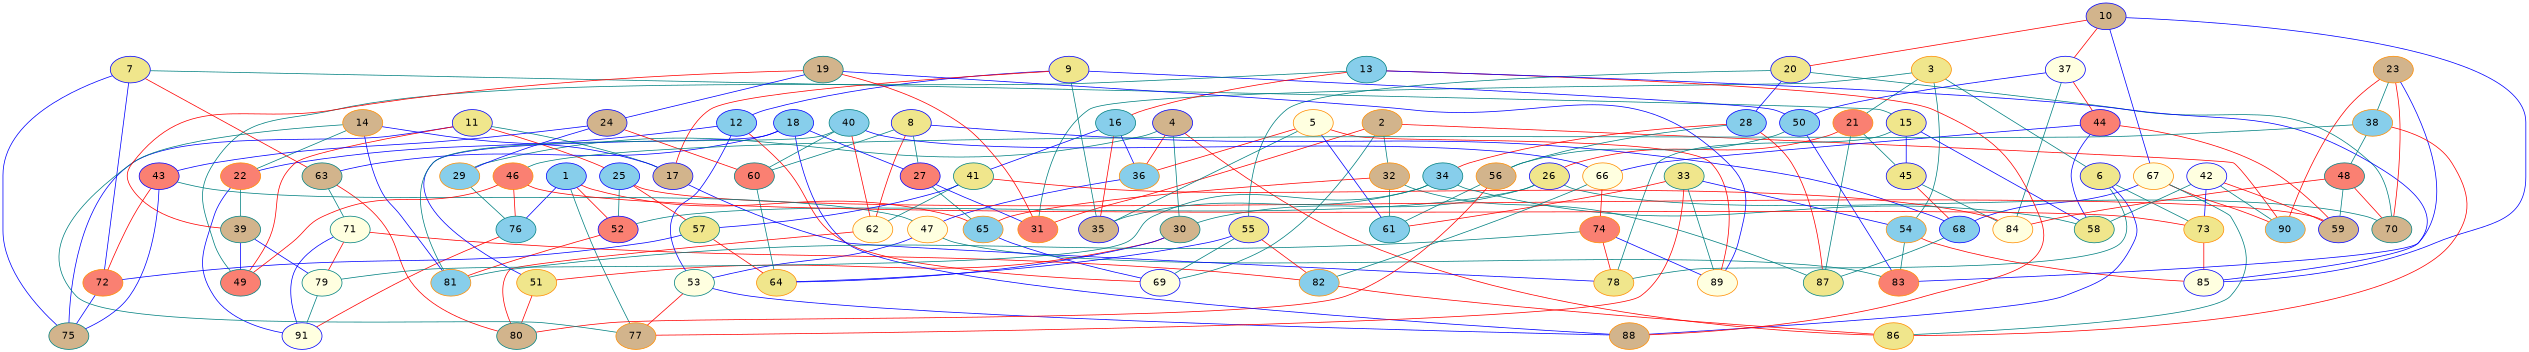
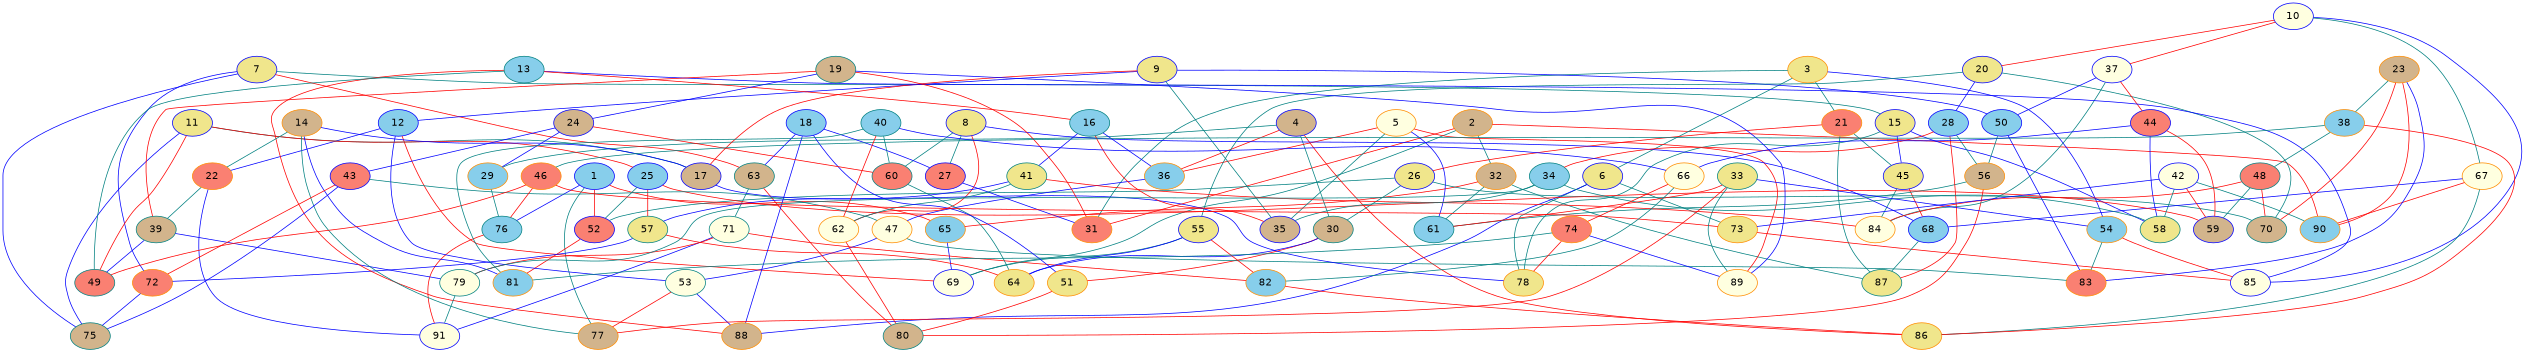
node "10": fillcolor tan -> lightyellow
edge "10" -- "67": color blue -> teal
edge "3" -- "54": color teal -> blue
edge "27" -- "65": removed
